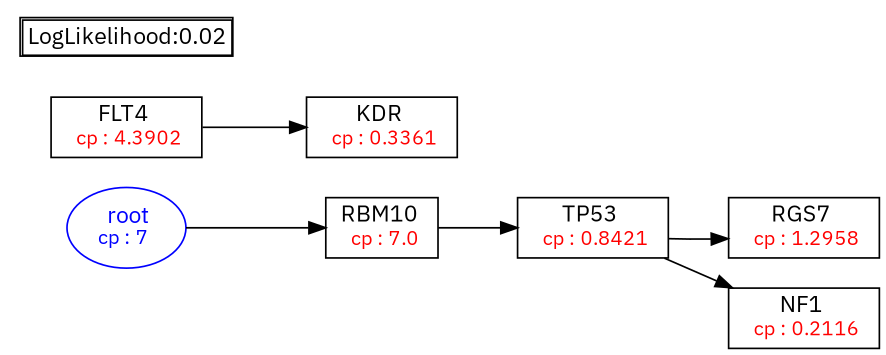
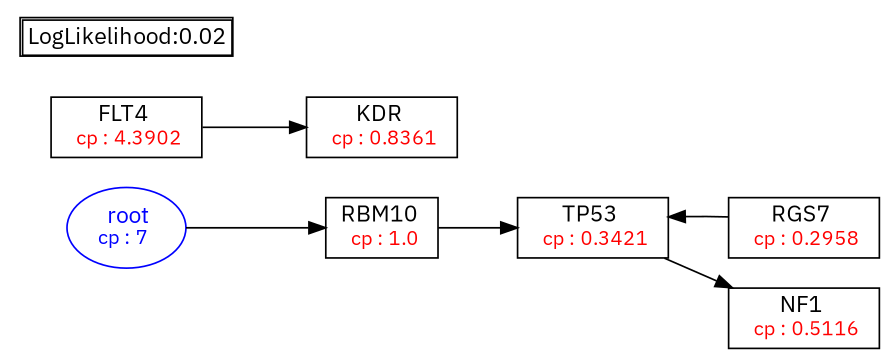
node "KDR": text "cp : 0.3361" -> "cp : 0.8361"
node "RBM10": text "cp : 7.0" -> "cp : 1.0"
node "TP53": text "cp : 0.8421" -> "cp : 0.3421"
edge "TP53" -> "RGS7": reversed
node "RGS7": text "cp : 1.2958" -> "cp : 0.2958"
node "NF1": text "cp : 0.2116" -> "cp : 0.5116"
